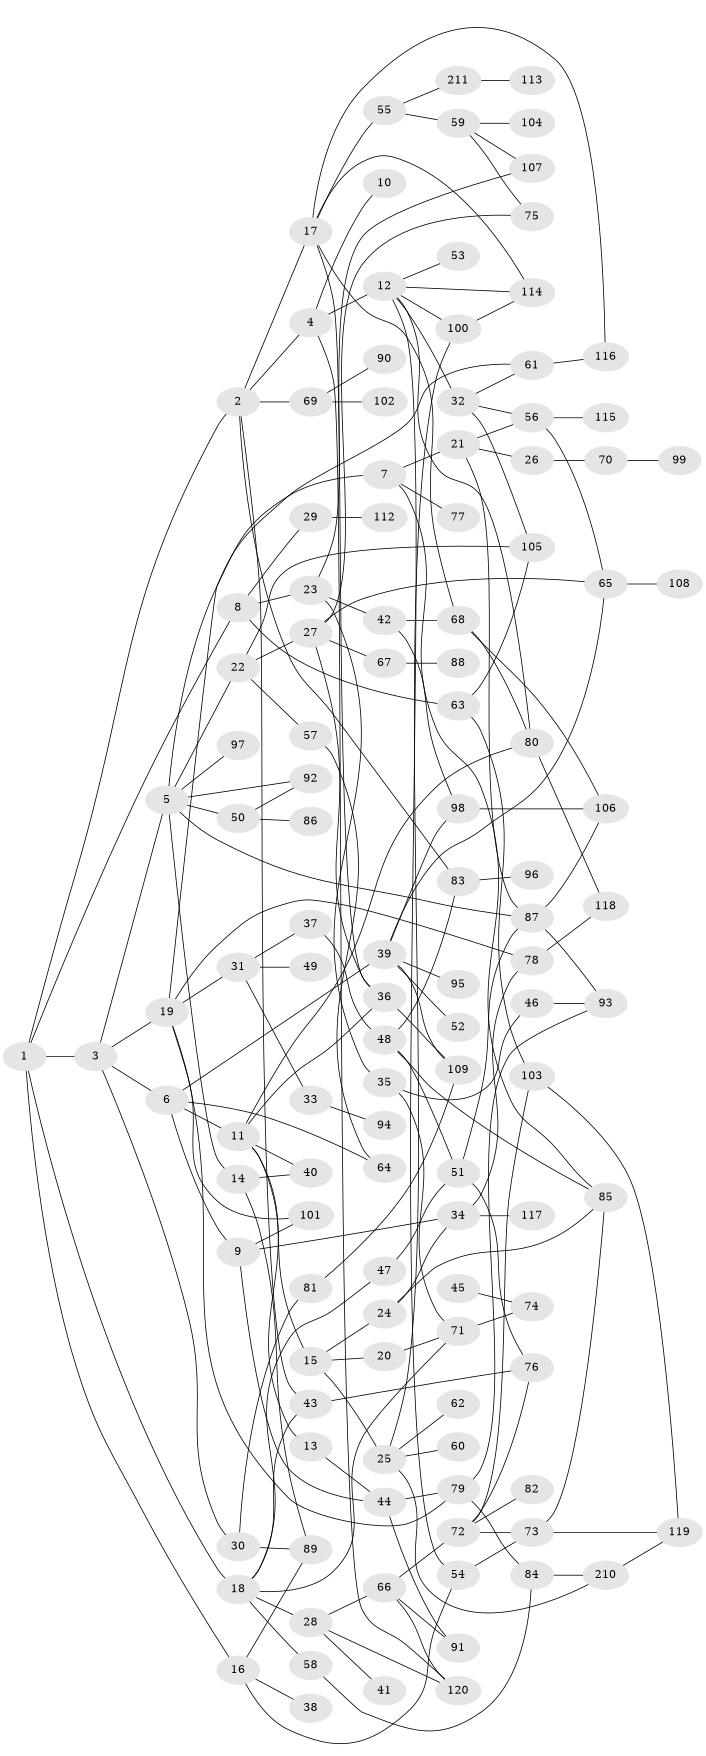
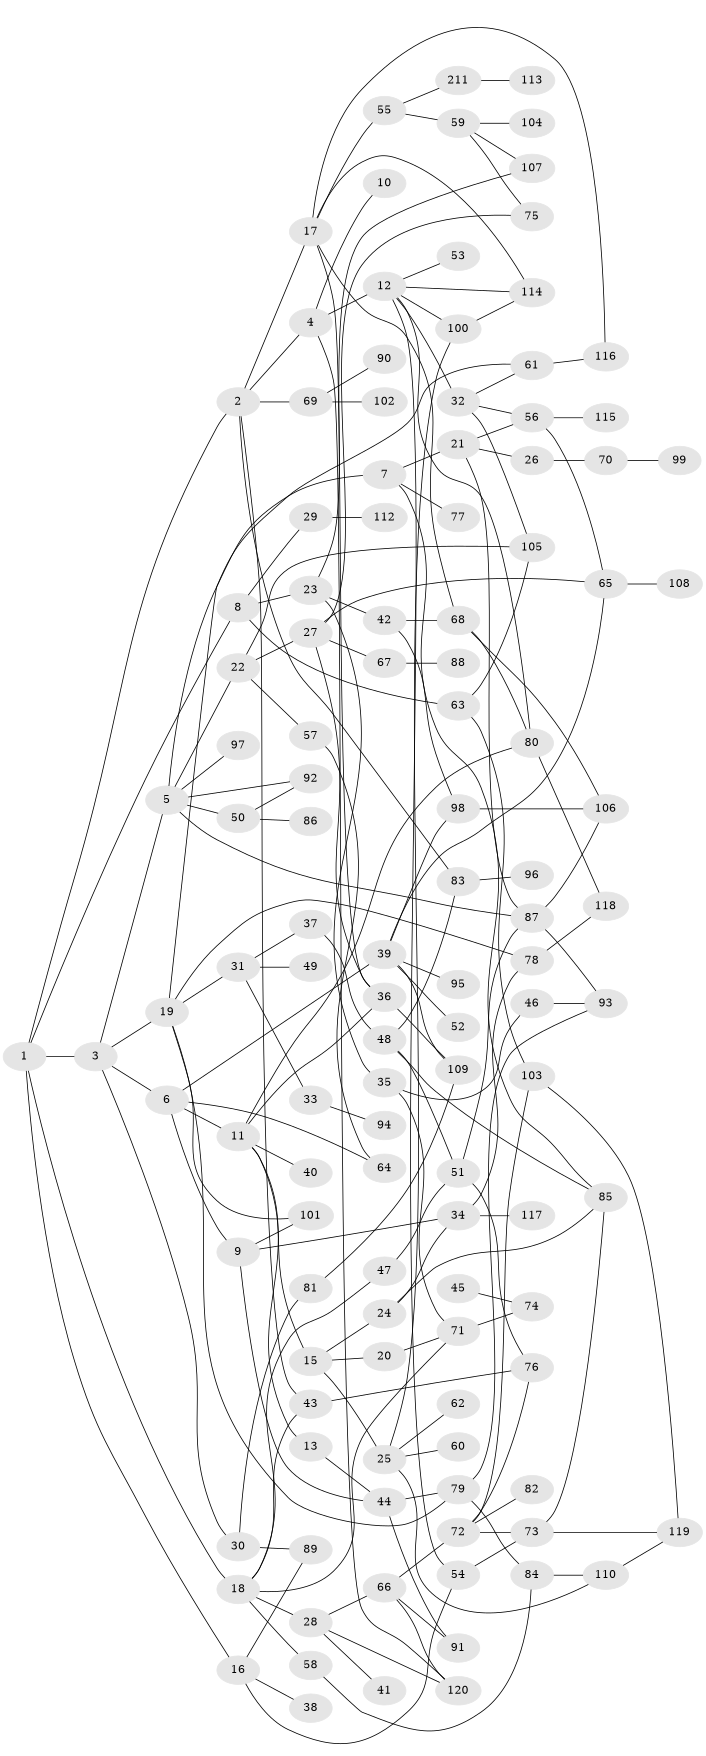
node "14": removed
node "210": label "210" -> "110"
